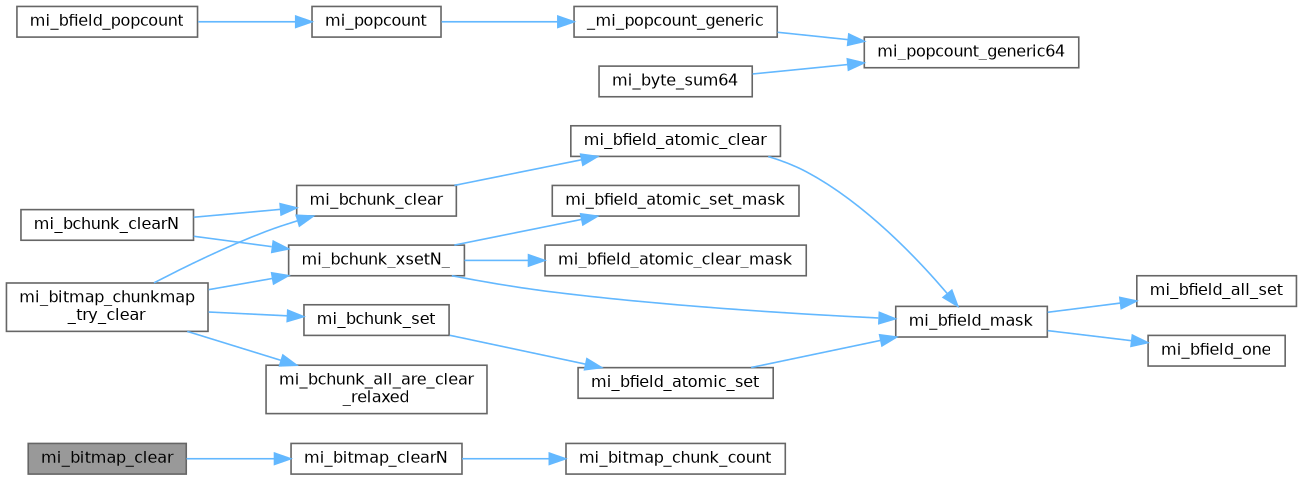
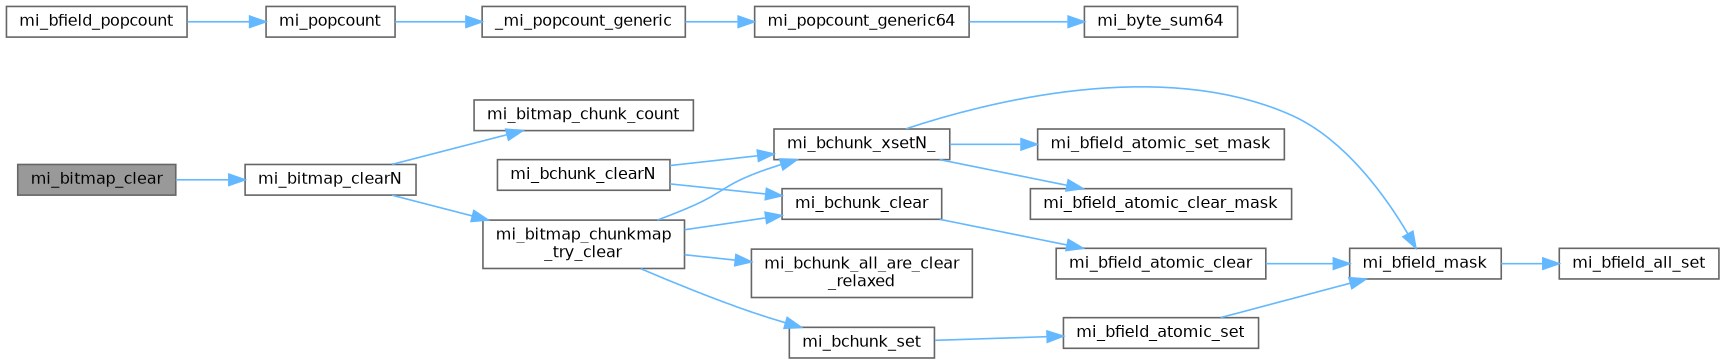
edge "mi_byte_sum64" -> "mi_popcount_generic64": reversed
edge "mi_bitmap_clearN" -> "mi_bitmap_chunkmap _try_clear": added
node "mi_bfield_one": removed
